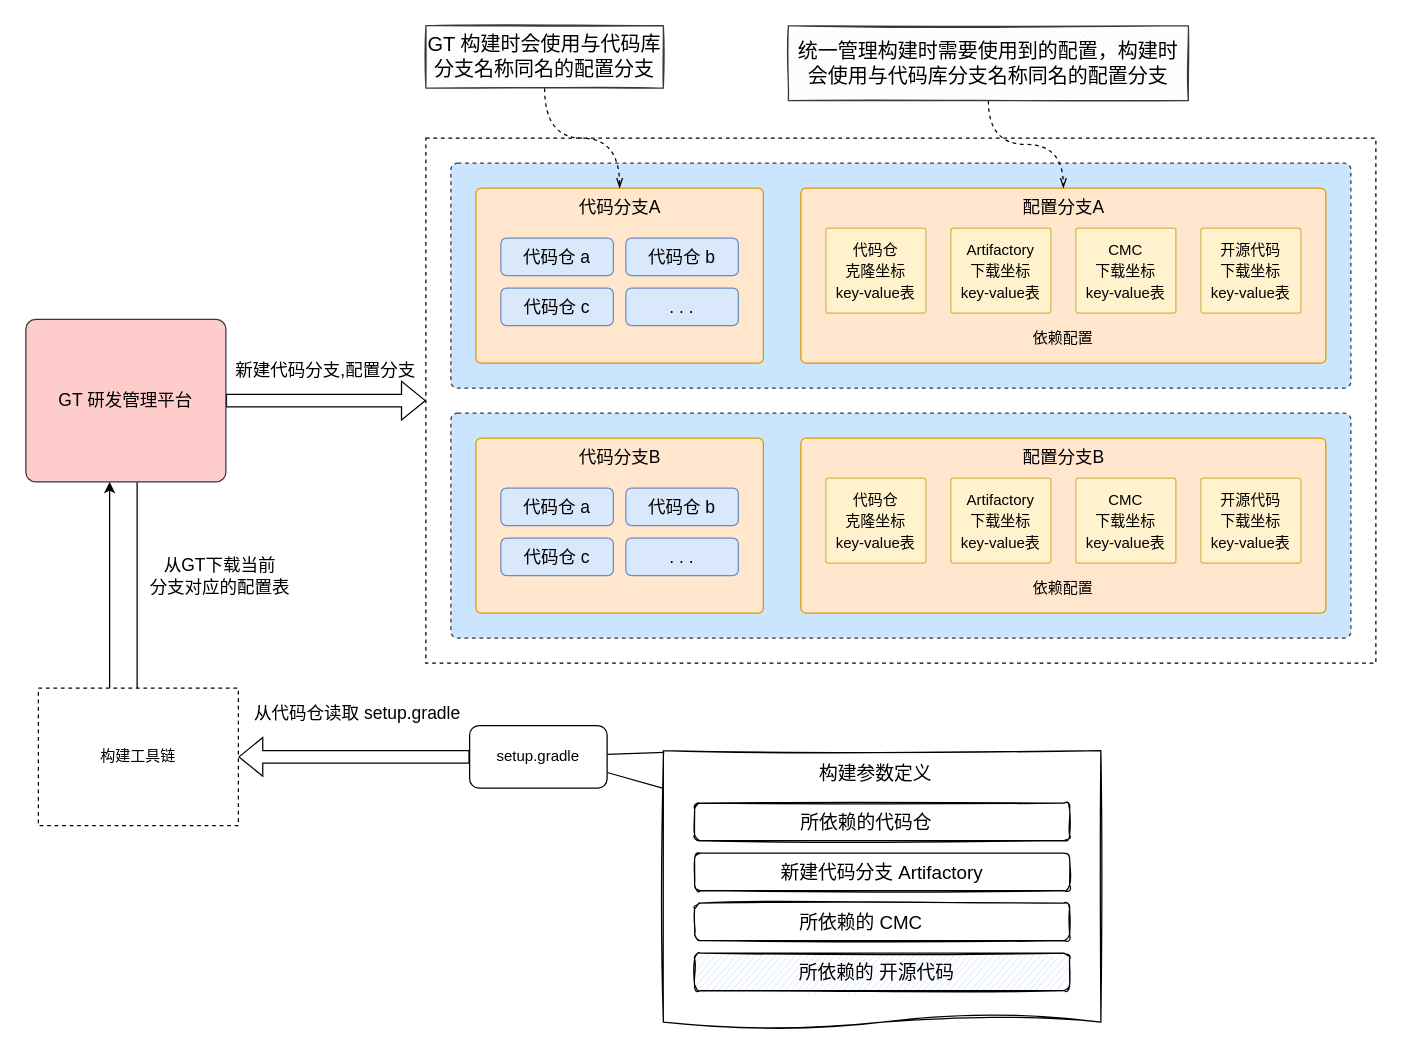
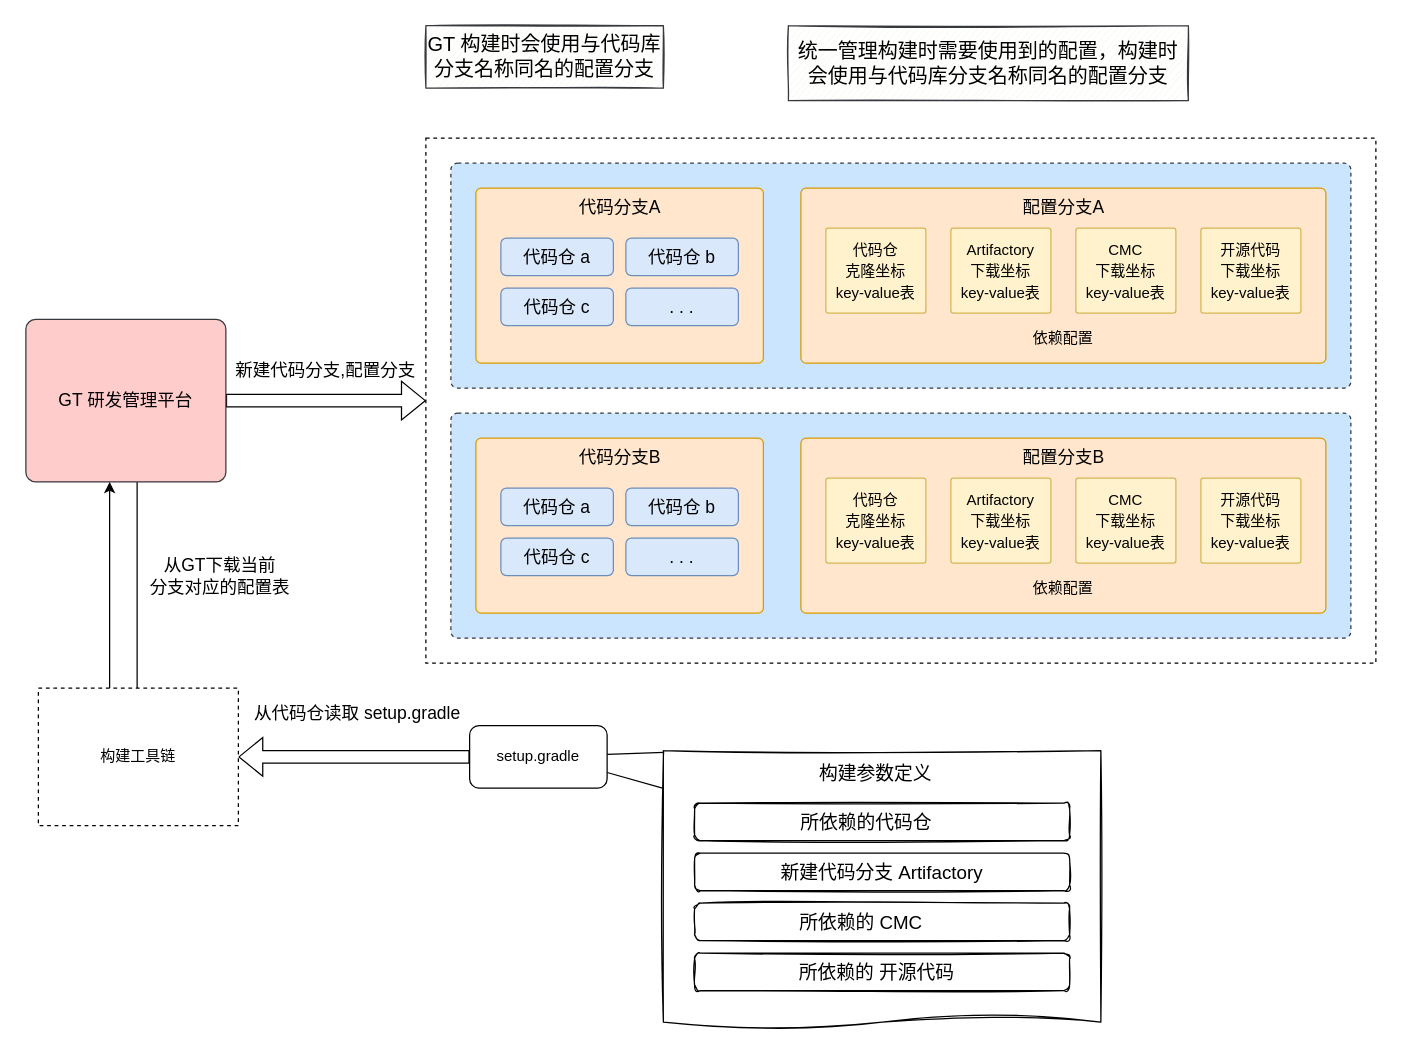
edge "GT 构建时会使用与代码库分支名称同名的配置分支" -> "代码分支A": removed
edge "统一管理构建时需要使用到的配置，构建时会使用与代码库分支名称同名的配置分支" -> "配置分支A": removed
node "所依赖的 开源代码": fillcolor #dae8fc -> #ffffff
